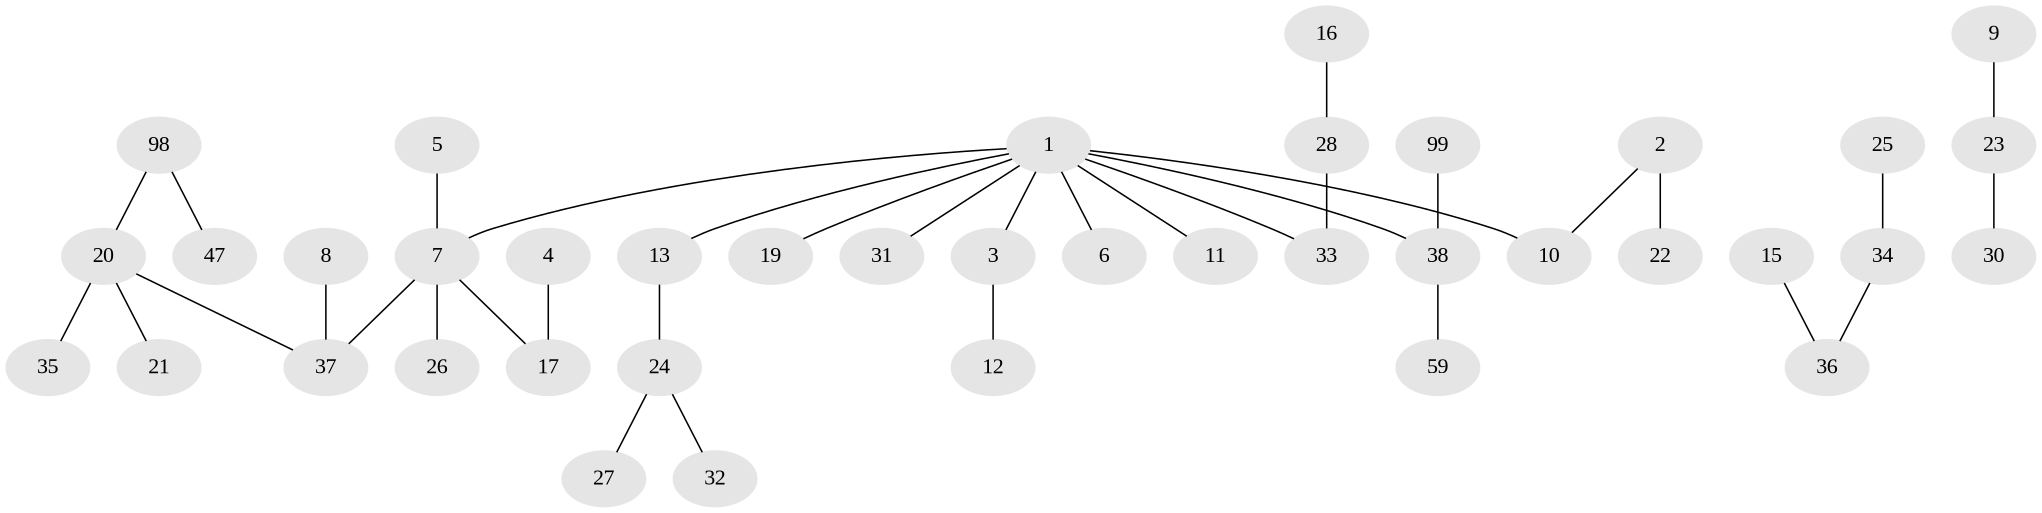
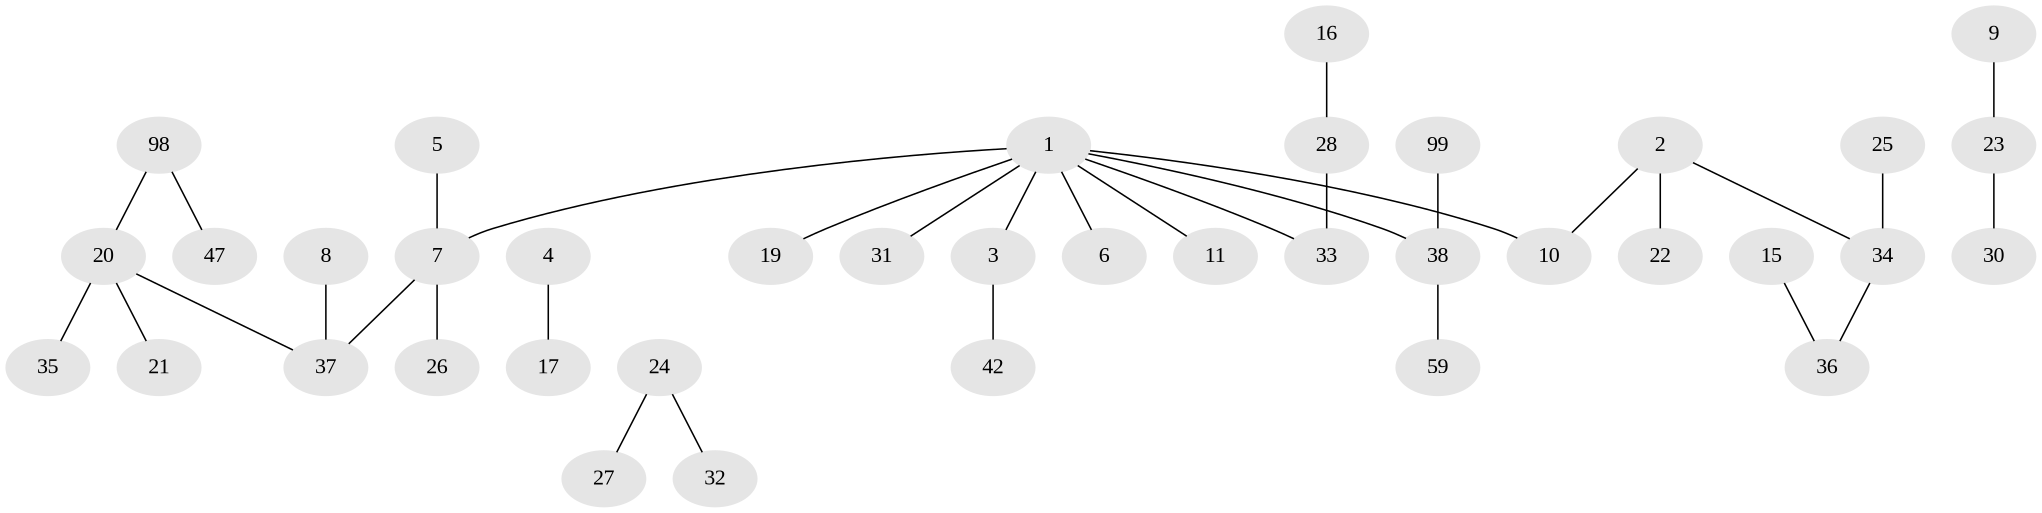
edge "2" -- "34": added
node "13": removed
edge "7" -- "17": removed
node "12": label "12" -> "42"
